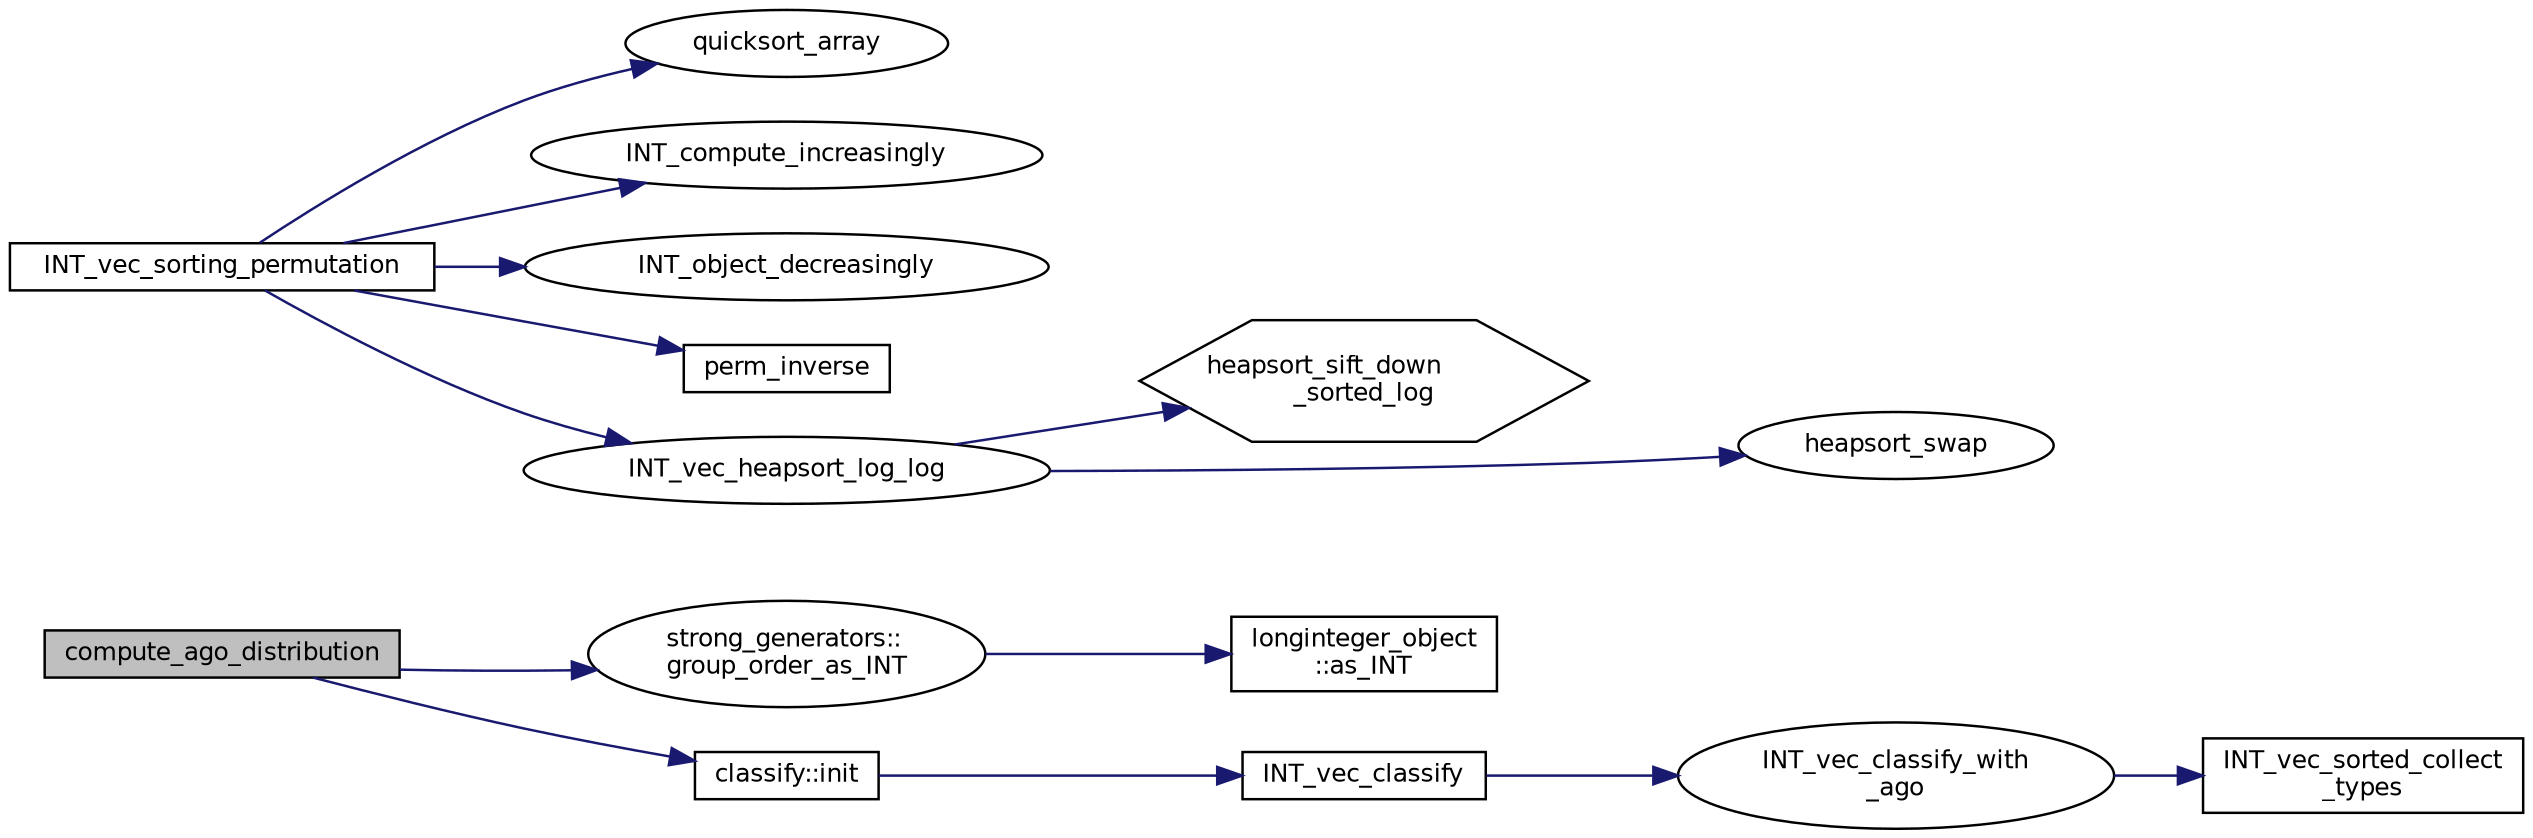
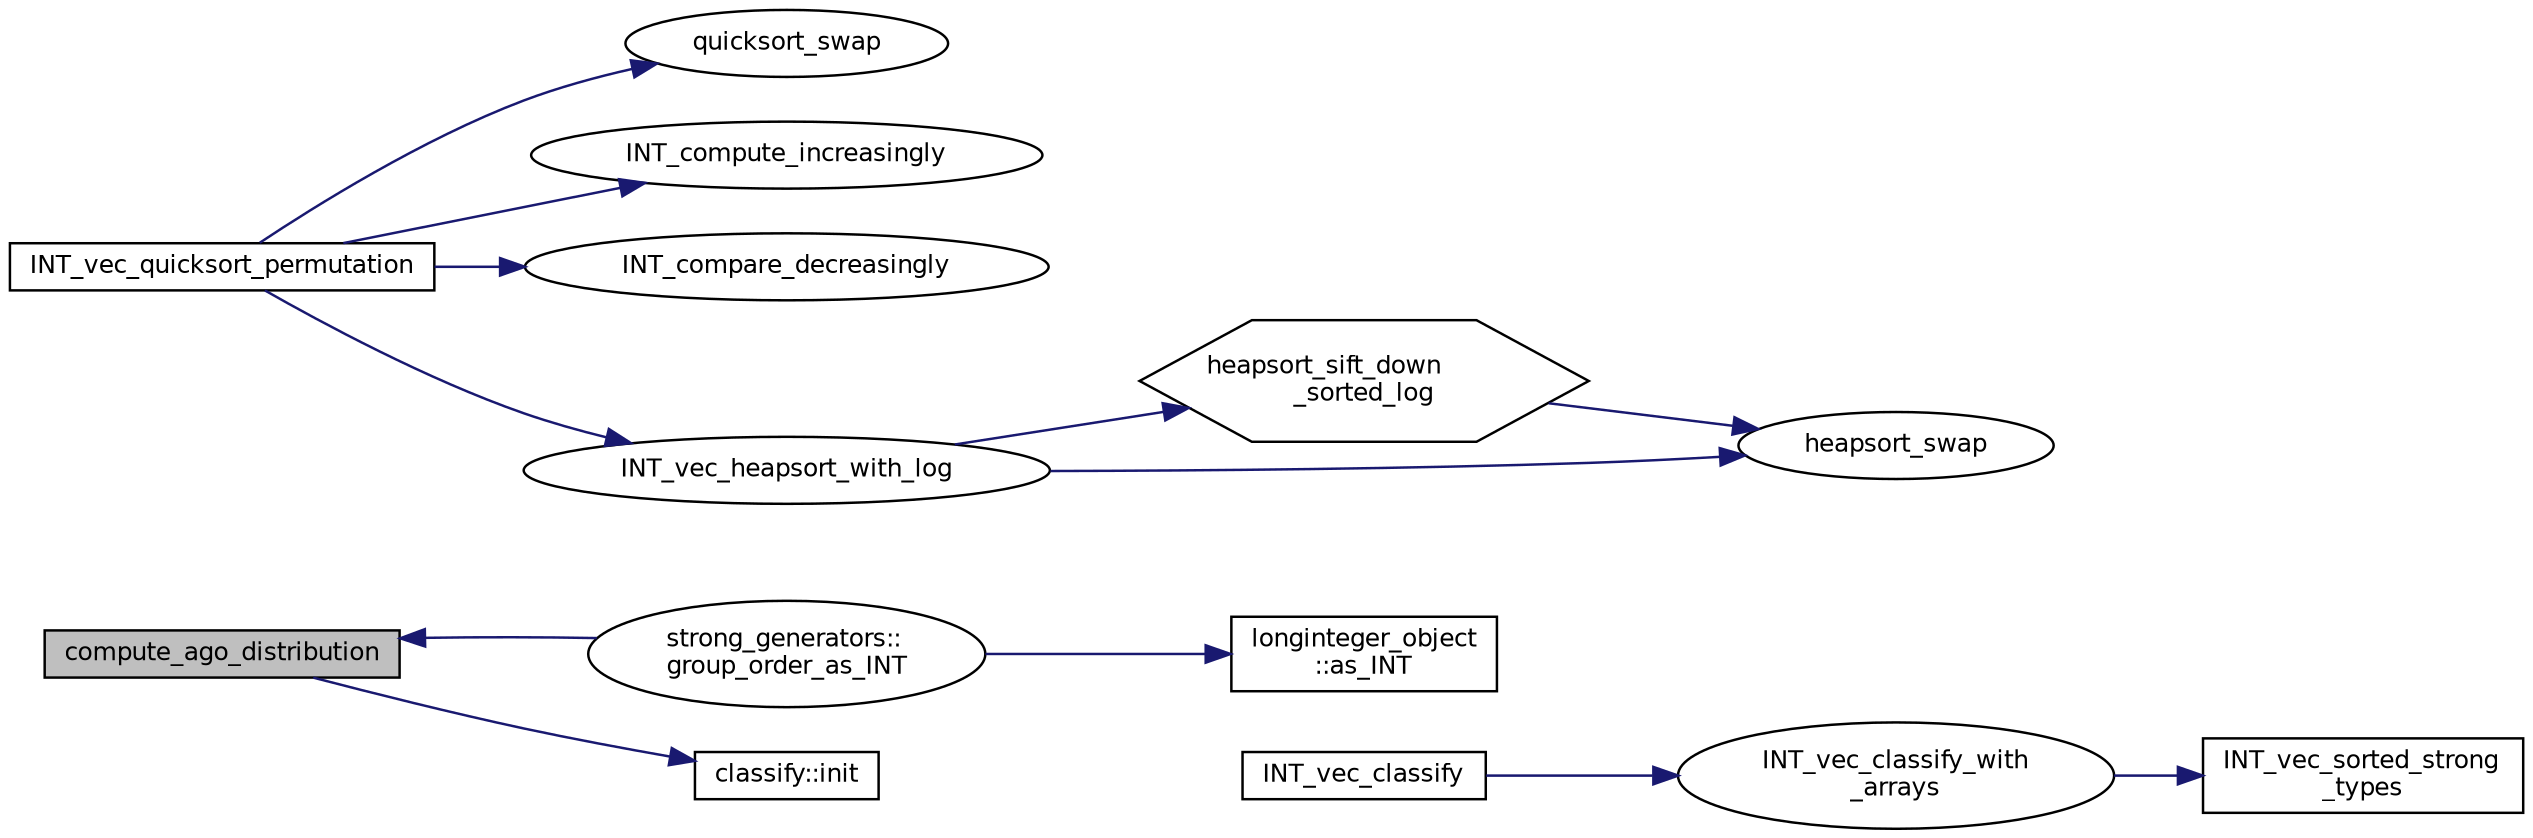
node "quicksort_array": label "quicksort_array" -> "quicksort_swap"
node "INT_vec_sorting_permutation": label "INT_vec_sorting_permutation" -> "INT_vec_quicksort_permutation"
node "INT_object_decreasingly": label "INT_object_decreasingly" -> "INT_compare_decreasingly"
node "perm_inverse": removed
edge "heapsort_sift_down _sorted_log" -> "heapsort_swap": added
node "INT_vec_heapsort_log_log": label "INT_vec_heapsort_log_log" -> "INT_vec_heapsort_with_log"
edge "compute_ago_distribution" -> "strong_generators:: group_order_as_INT": reversed
edge "classify::init" -> "INT_vec_classify": removed
node "INT_vec_classify_with _ago": label "INT_vec_classify_with _ago" -> "INT_vec_classify_with _arrays"
node "INT_vec_sorted_collect _types": label "INT_vec_sorted_collect _types" -> "INT_vec_sorted_strong _types"
